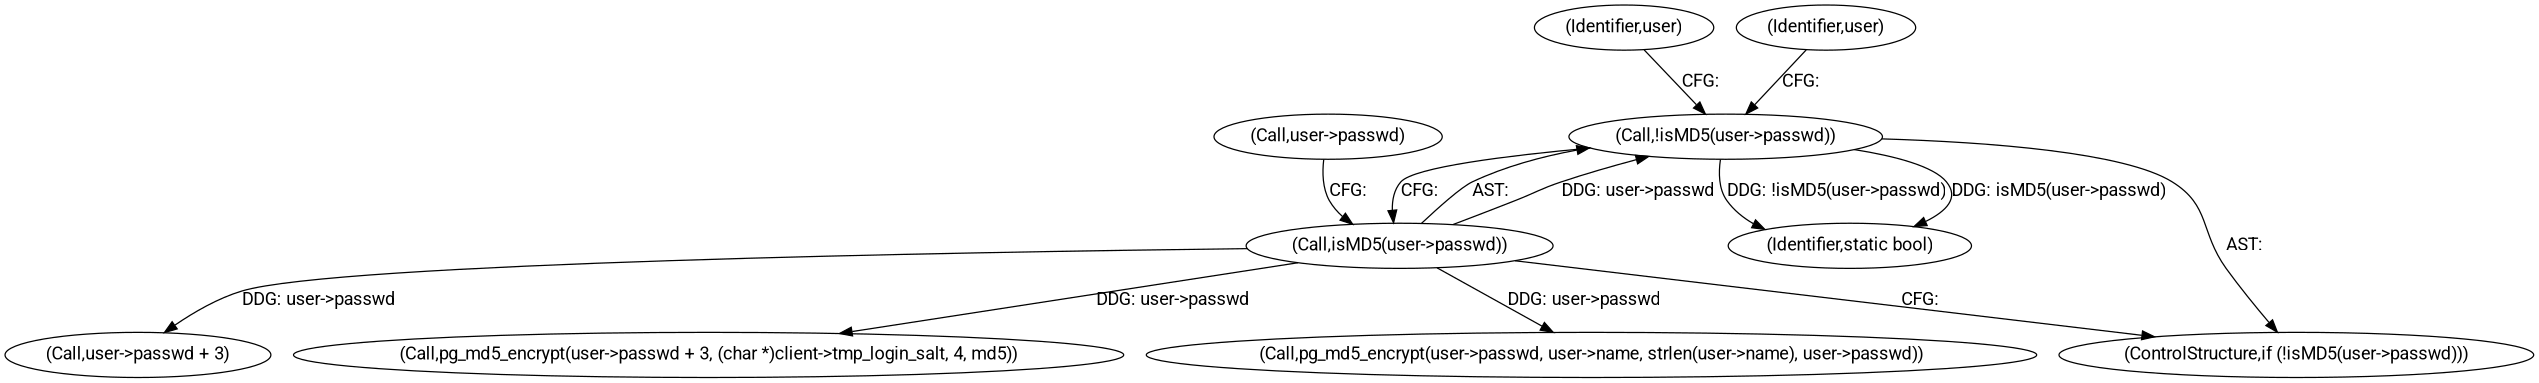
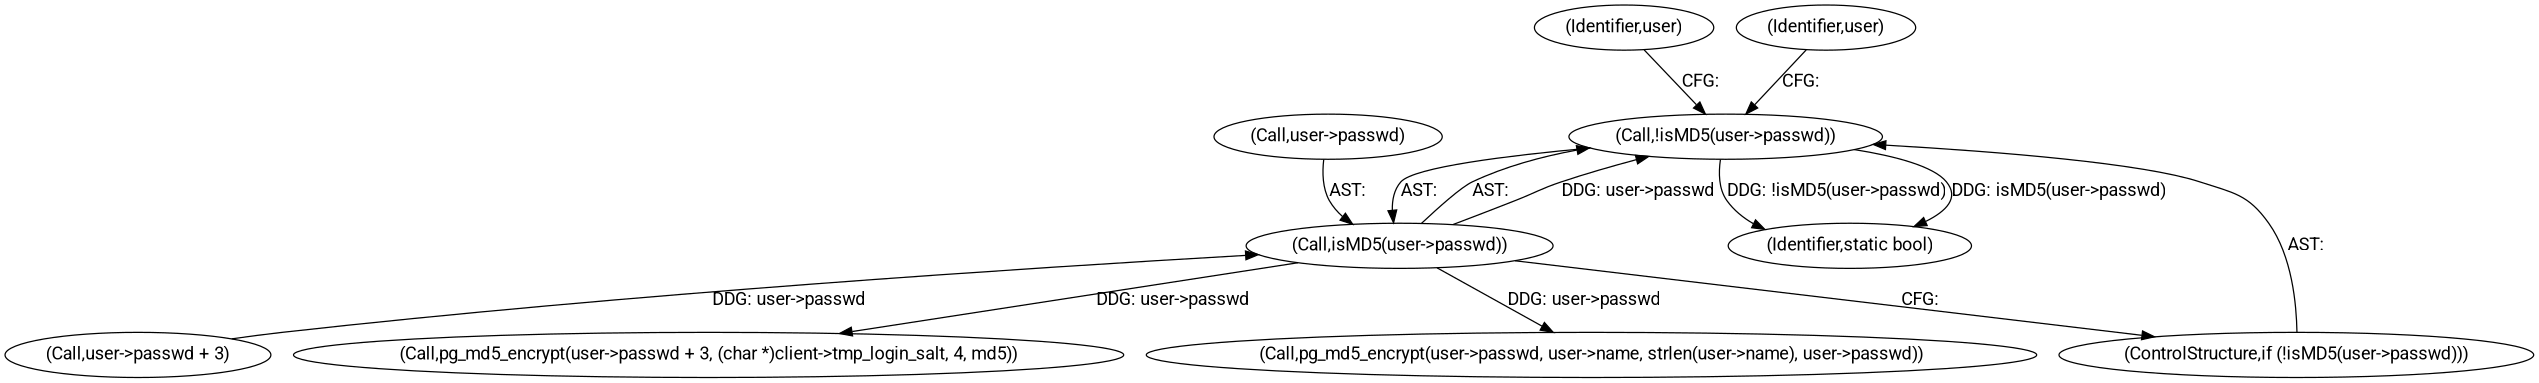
edge "(Call,!isMD5(user->passwd))" -> "(ControlStructure,if (!isMD5(user->passwd)))": reversed
edge "(Call,user->passwd)" -> "(Call,isMD5(user->passwd))": label "CFG: " -> "AST: "
edge "(Call,!isMD5(user->passwd))" -> "(Call,isMD5(user->passwd))": label "CFG: " -> "AST: "
edge "(Call,isMD5(user->passwd))" -> "(Call,user->passwd + 3)": reversed
